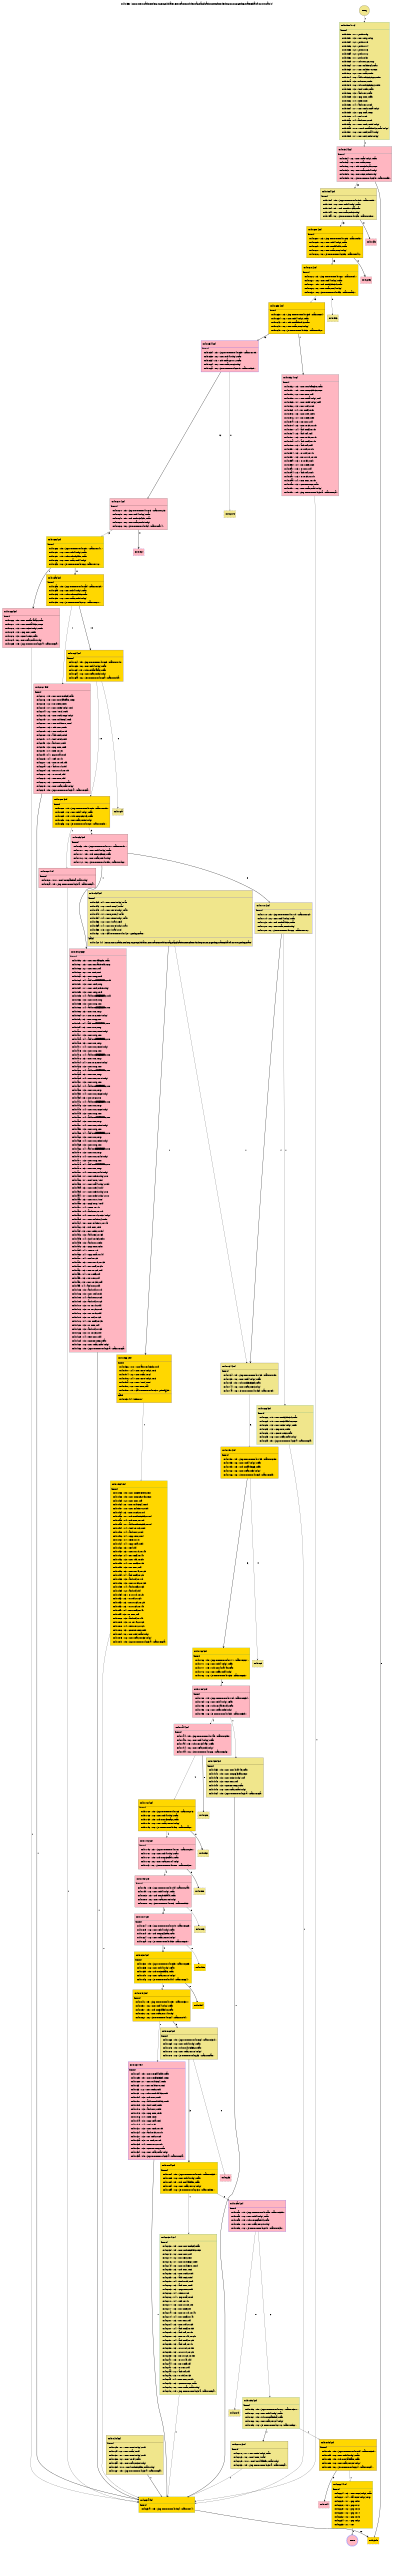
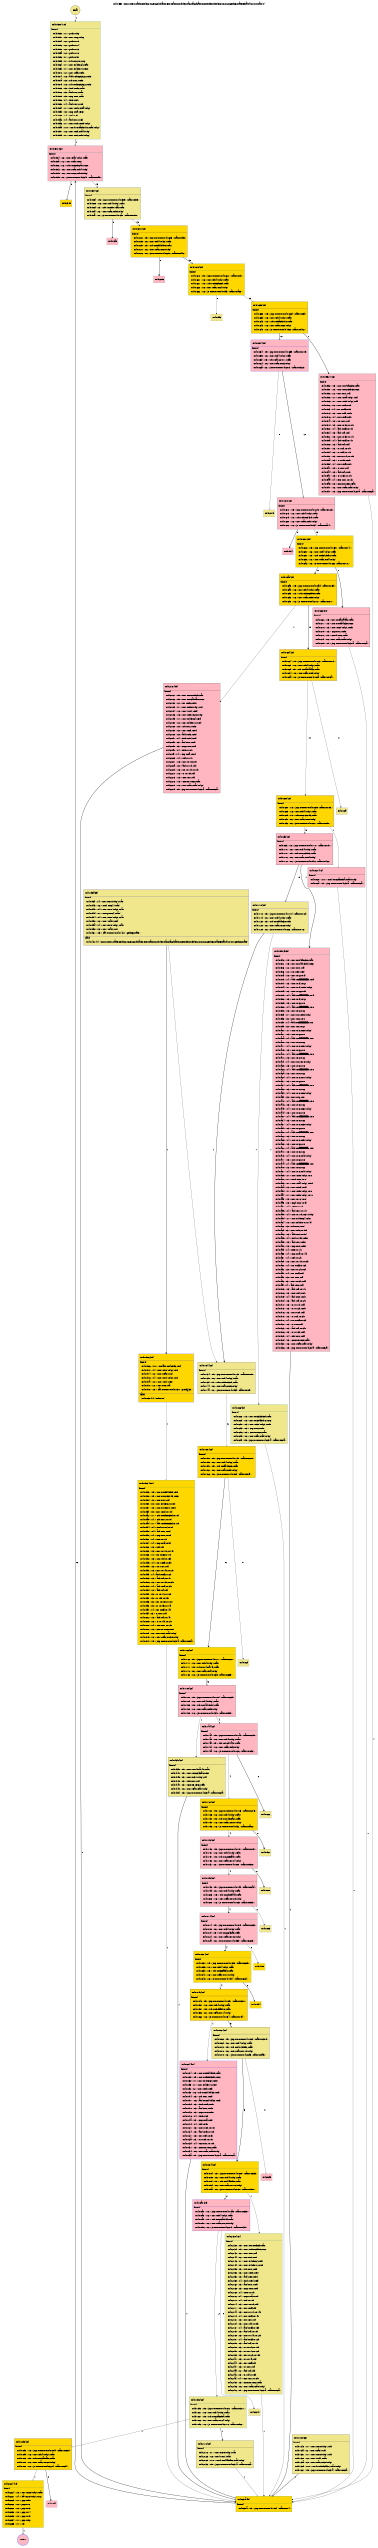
node "Entry": label "Entry" -> "Final"
edge "0x40237a [5]" -> "0x40234e": now "0x40237a [5]" -> "0x4015c4 [32]"
